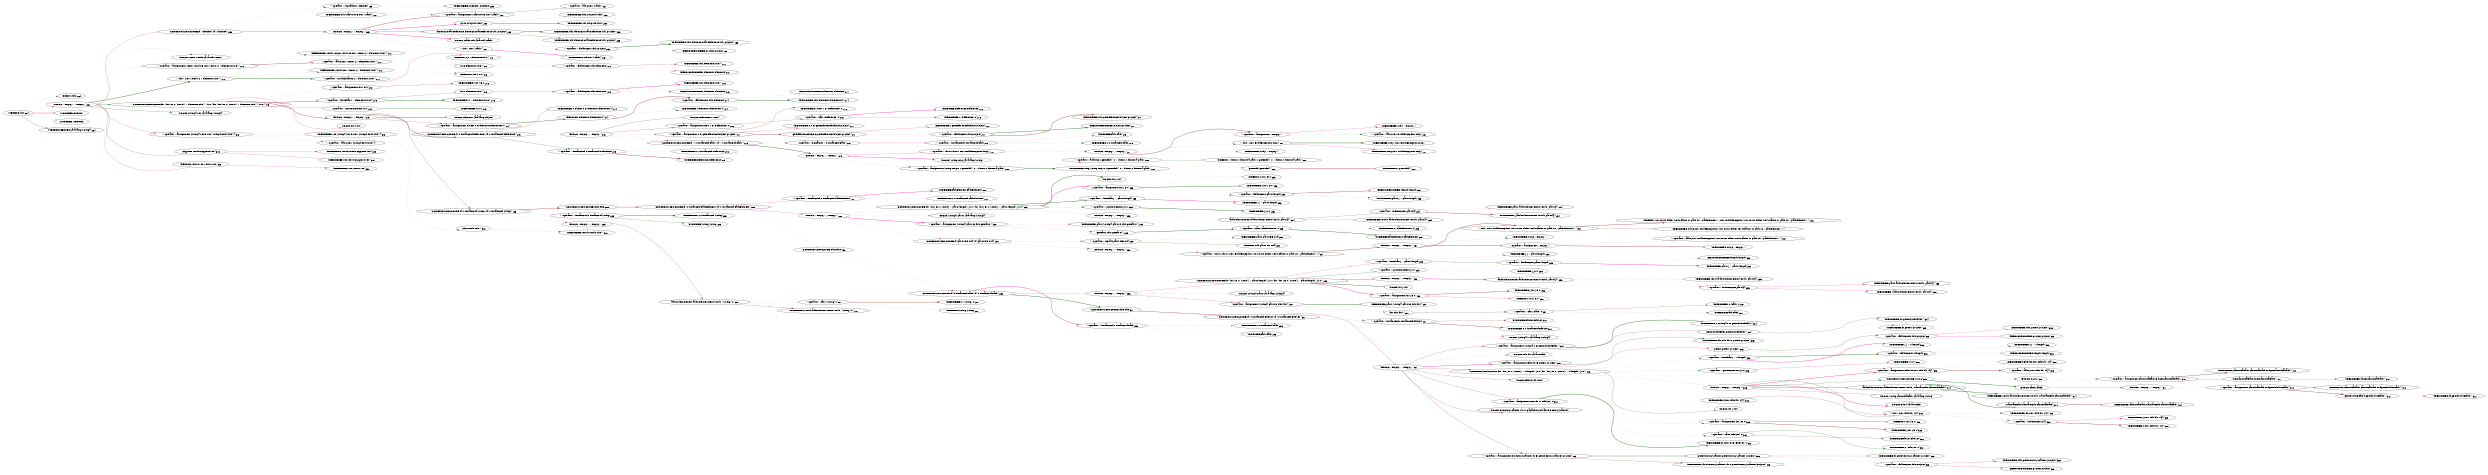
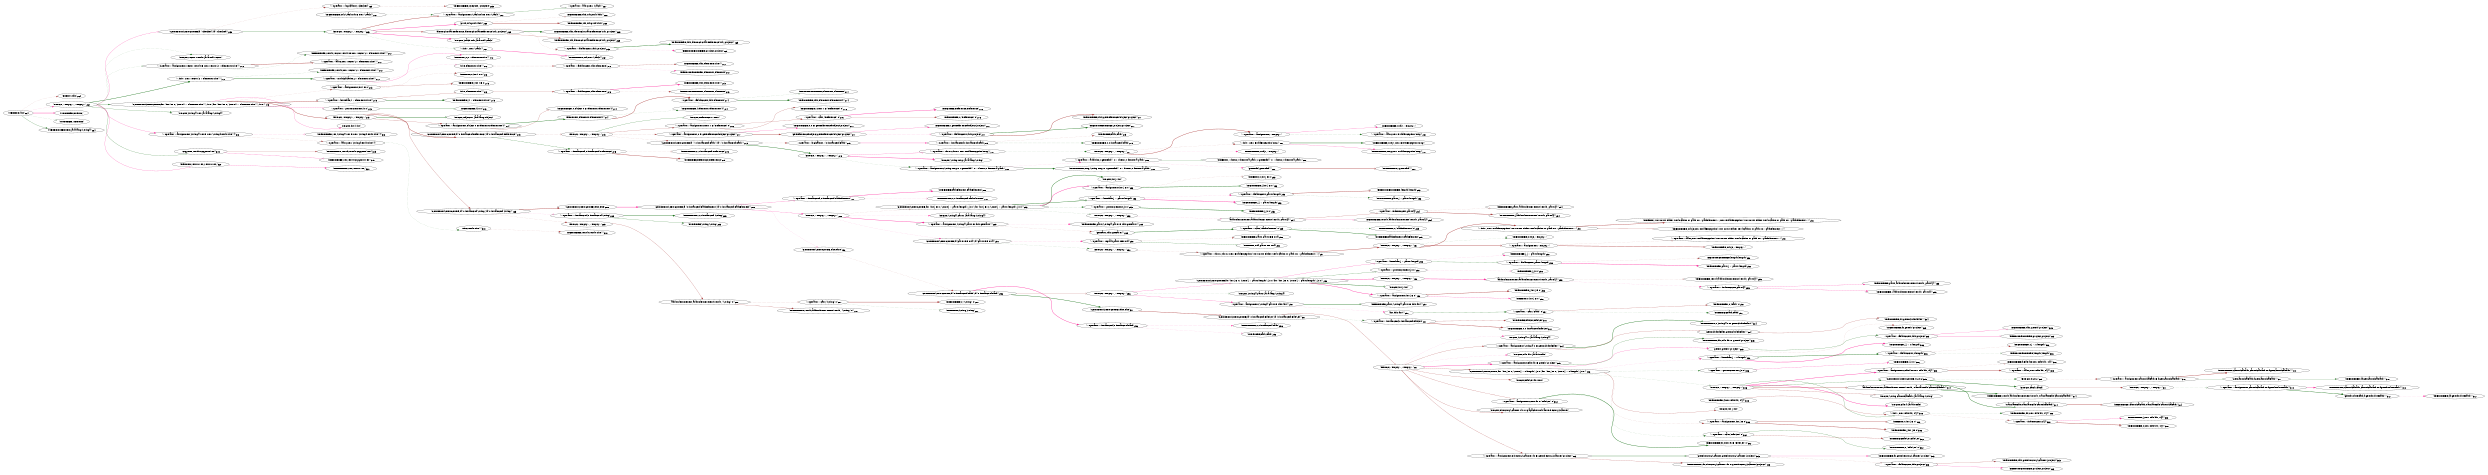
edge "(<operator>.assignment,canonicalPath = f.getAbsolutePath())" -> "(getAbsolutePath,f.getAbsolutePath())": color brown -> darkgreen
